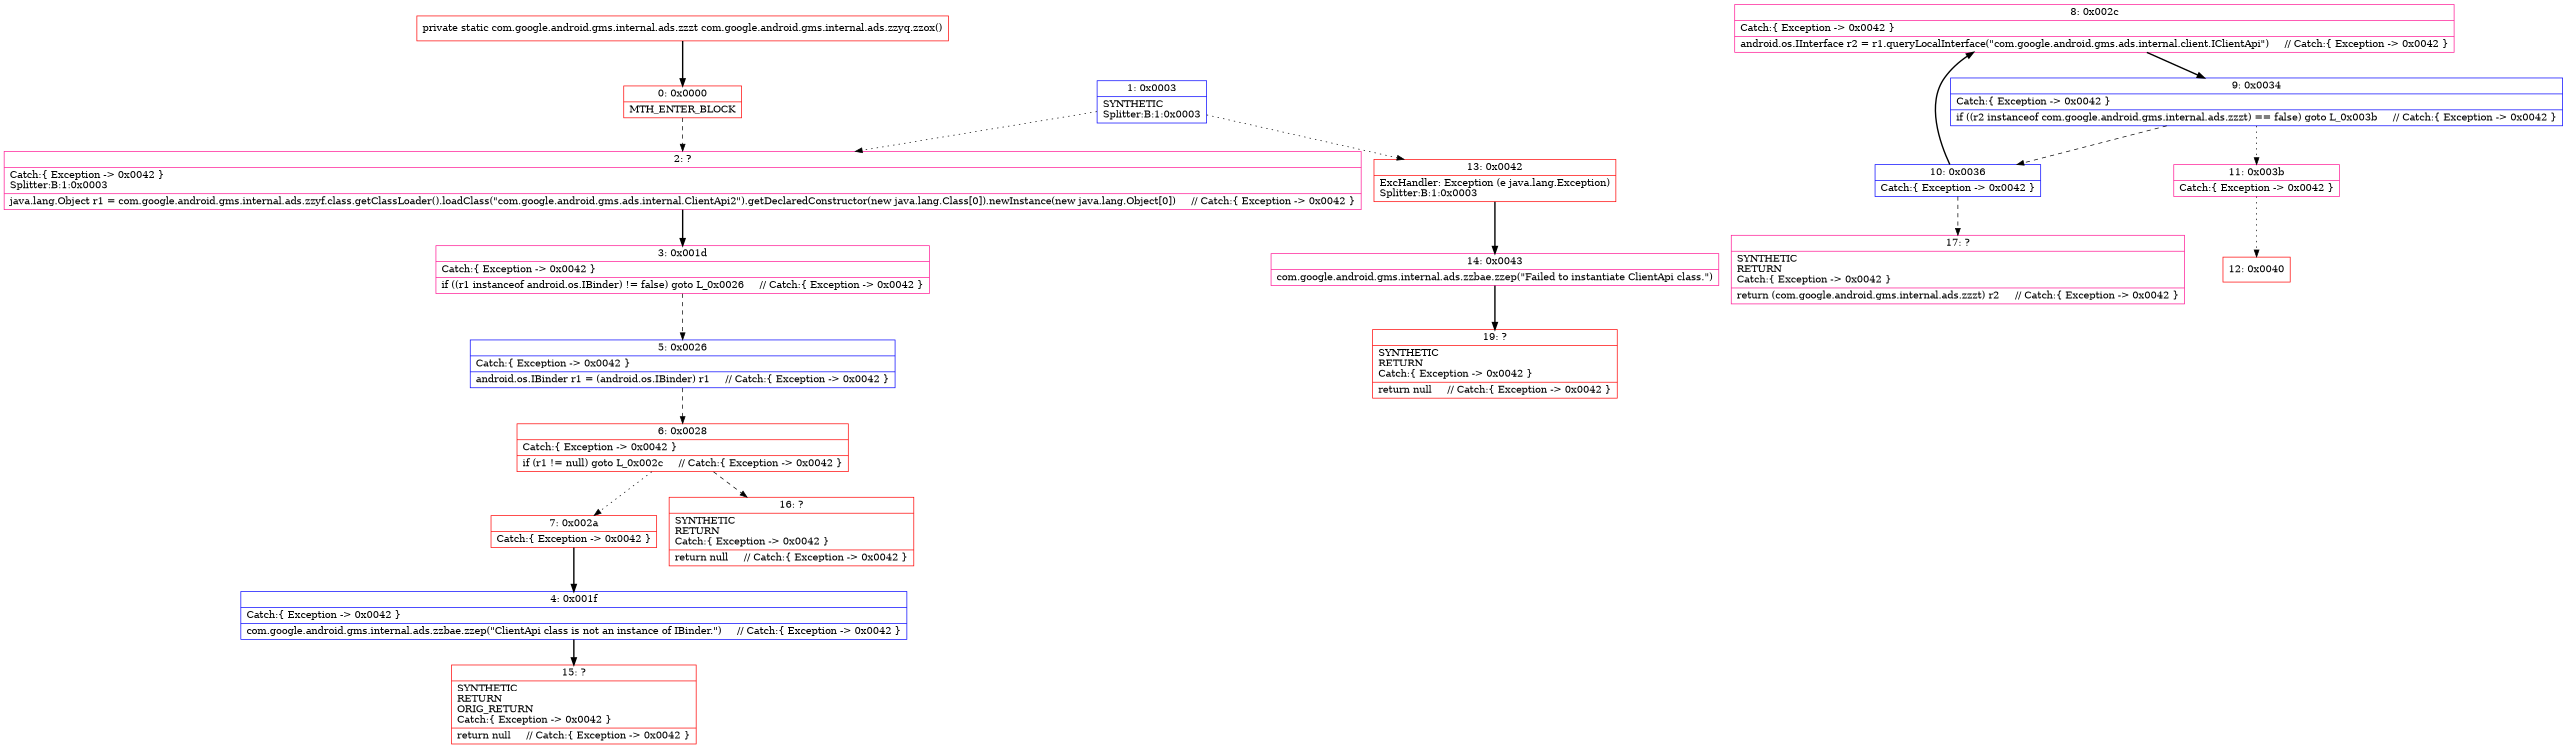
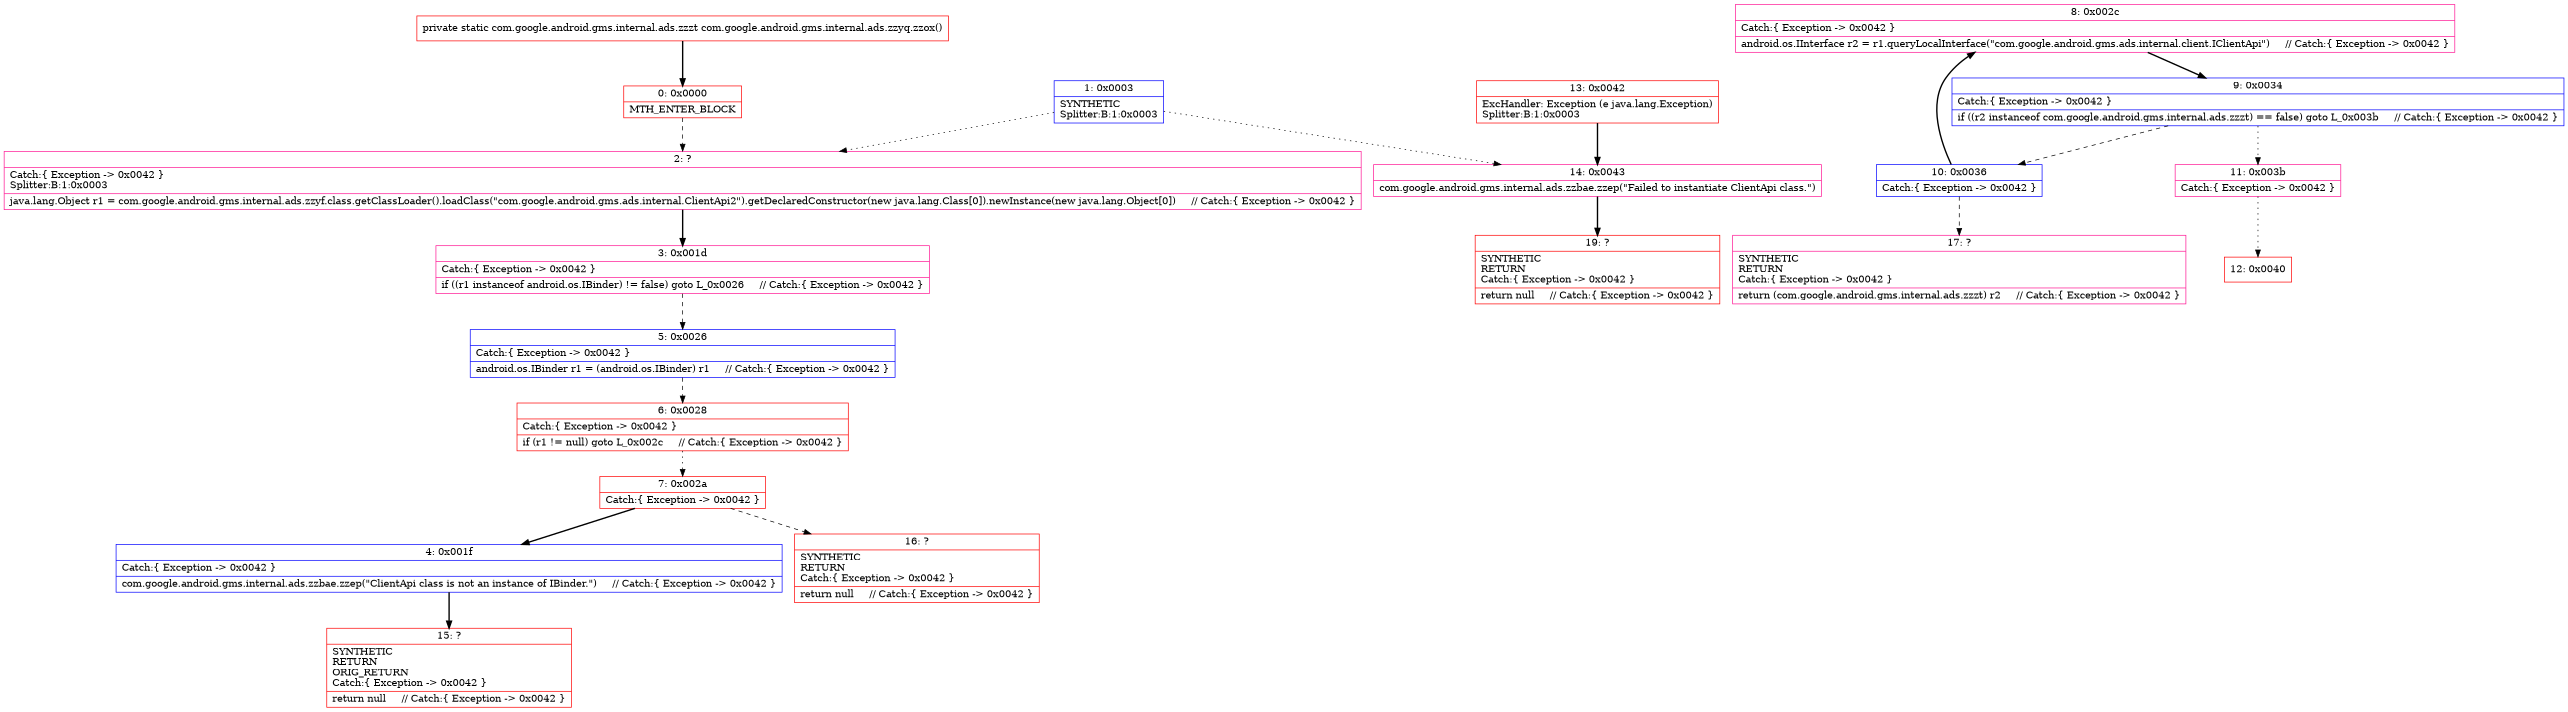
edge "1: 0x0003" -> "13: 0x0042": now "1: 0x0003" -> "14: 0x0043"
edge "6: 0x0028" -> "16: ?": now "7: 0x002a" -> "16: ?"
